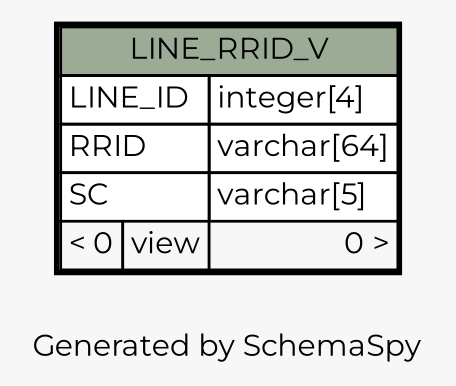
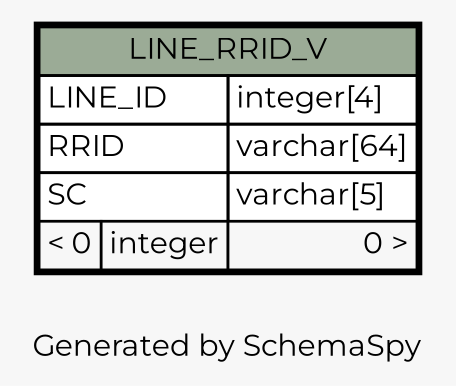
node "LINE_RRID_V": text "view" -> "integer"
